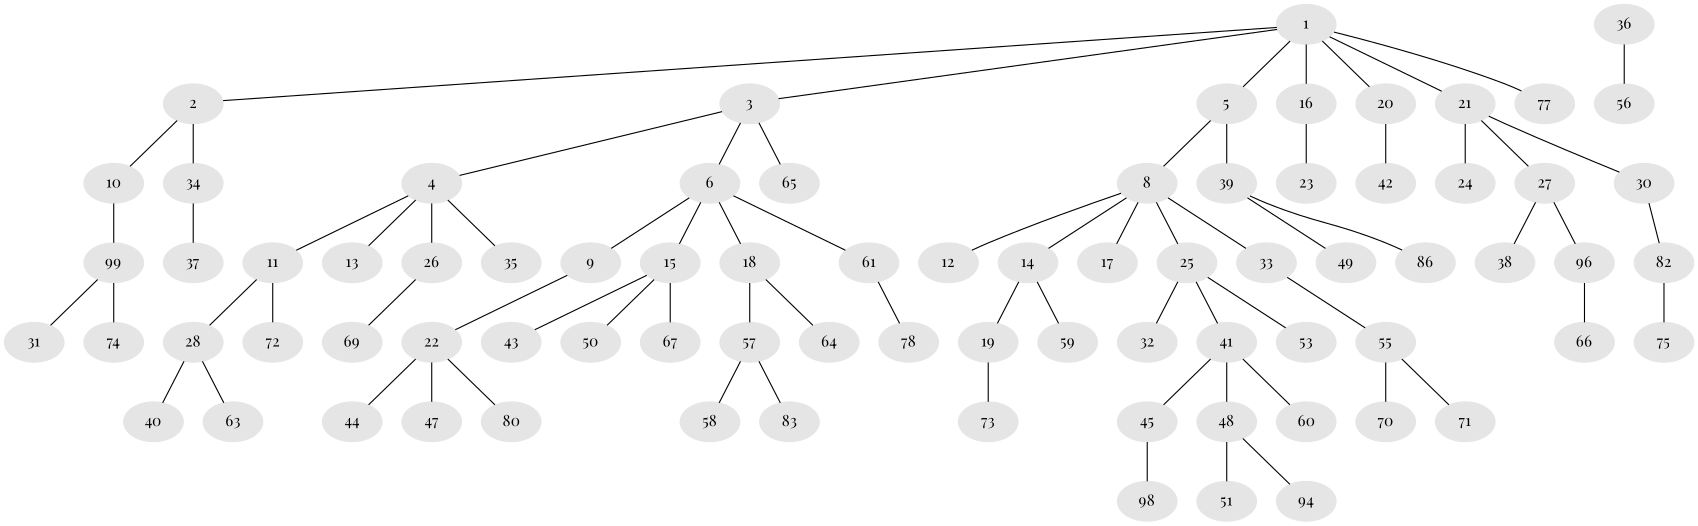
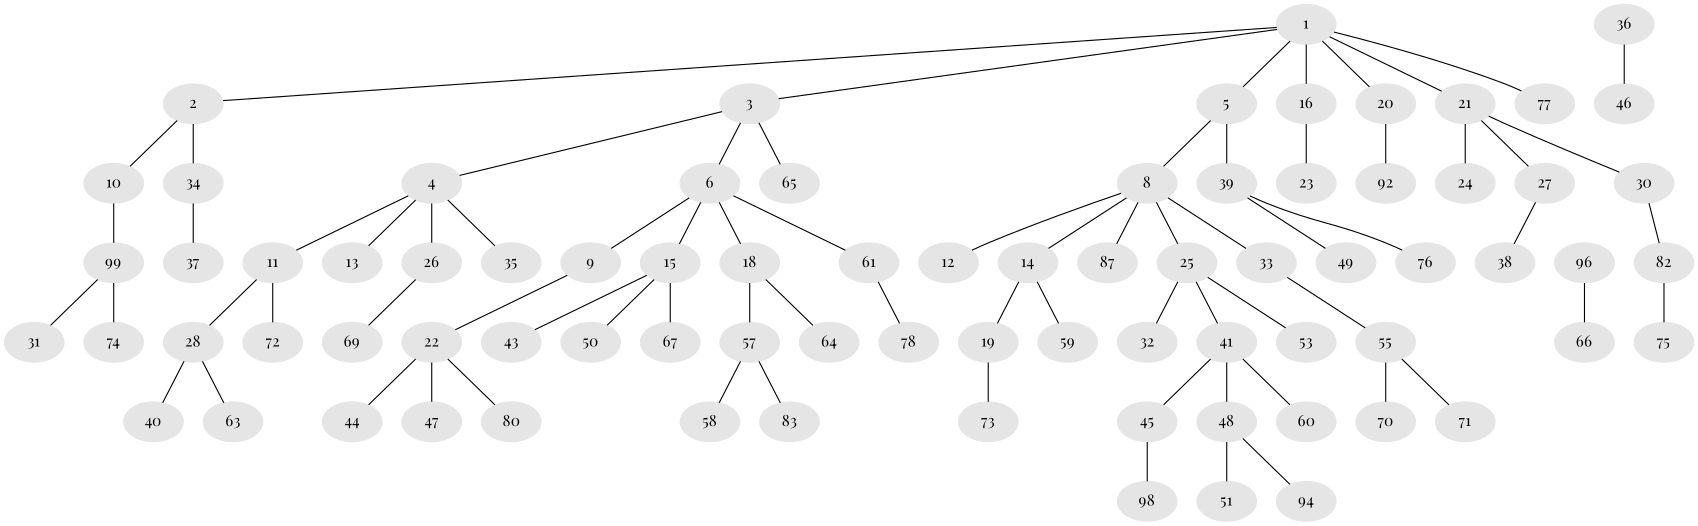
node "56": label "56" -> "46"
node "42": label "42" -> "92"
edge "27" -- "96": removed
node "17": label "17" -> "87"
node "86": label "86" -> "76"
